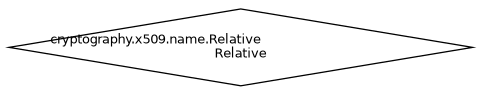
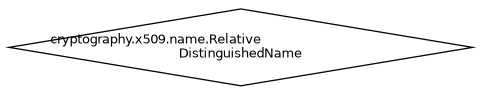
node "cryptography.x509.name.Relative Relative": label "cryptography.x509.name.Relative Relative" -> "cryptography.x509.name.Relative DistinguishedName"
